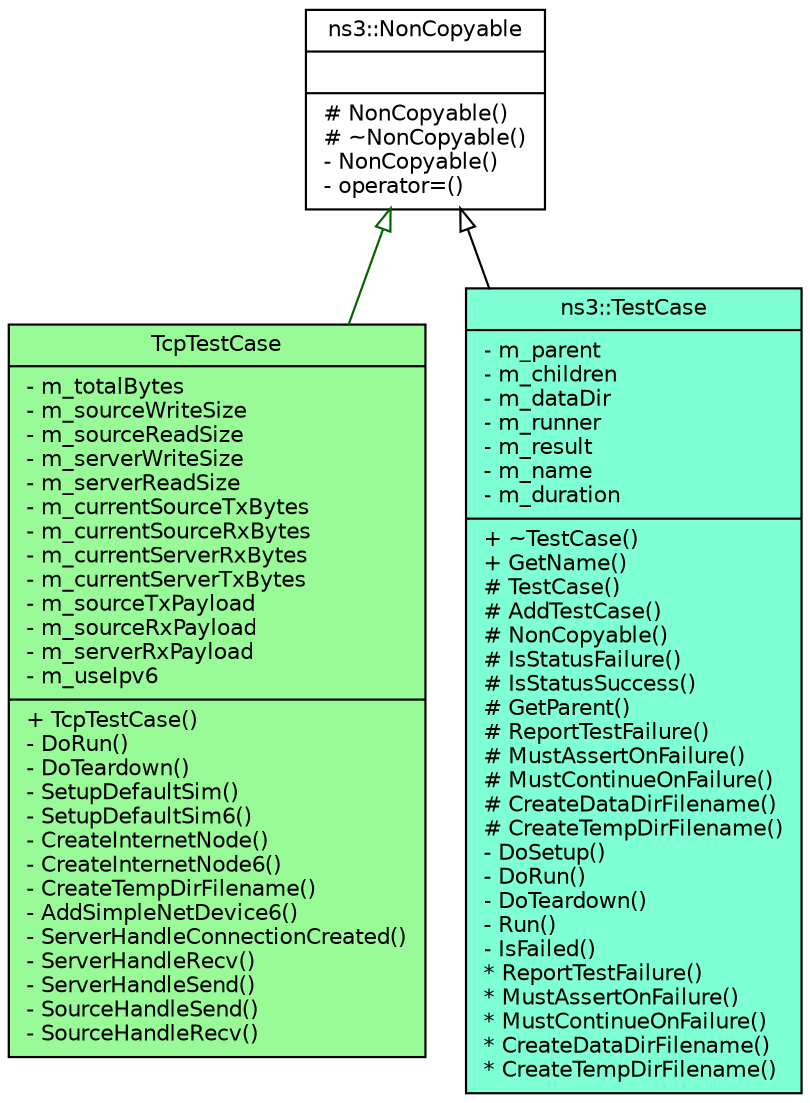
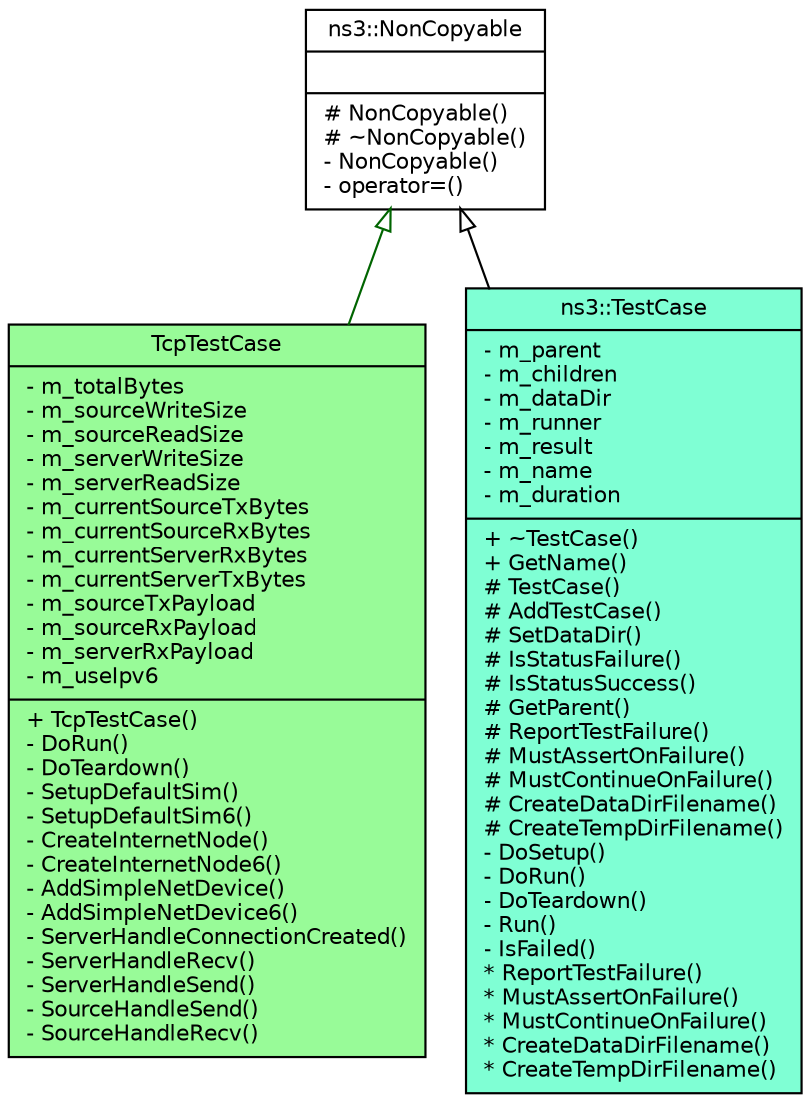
node "ns3::TestCase": text "# NonCopyable()" -> "# SetDataDir()"
node "TcpTestCase": text "- CreateTempDirFilename()" -> "- AddSimpleNetDevice()"
